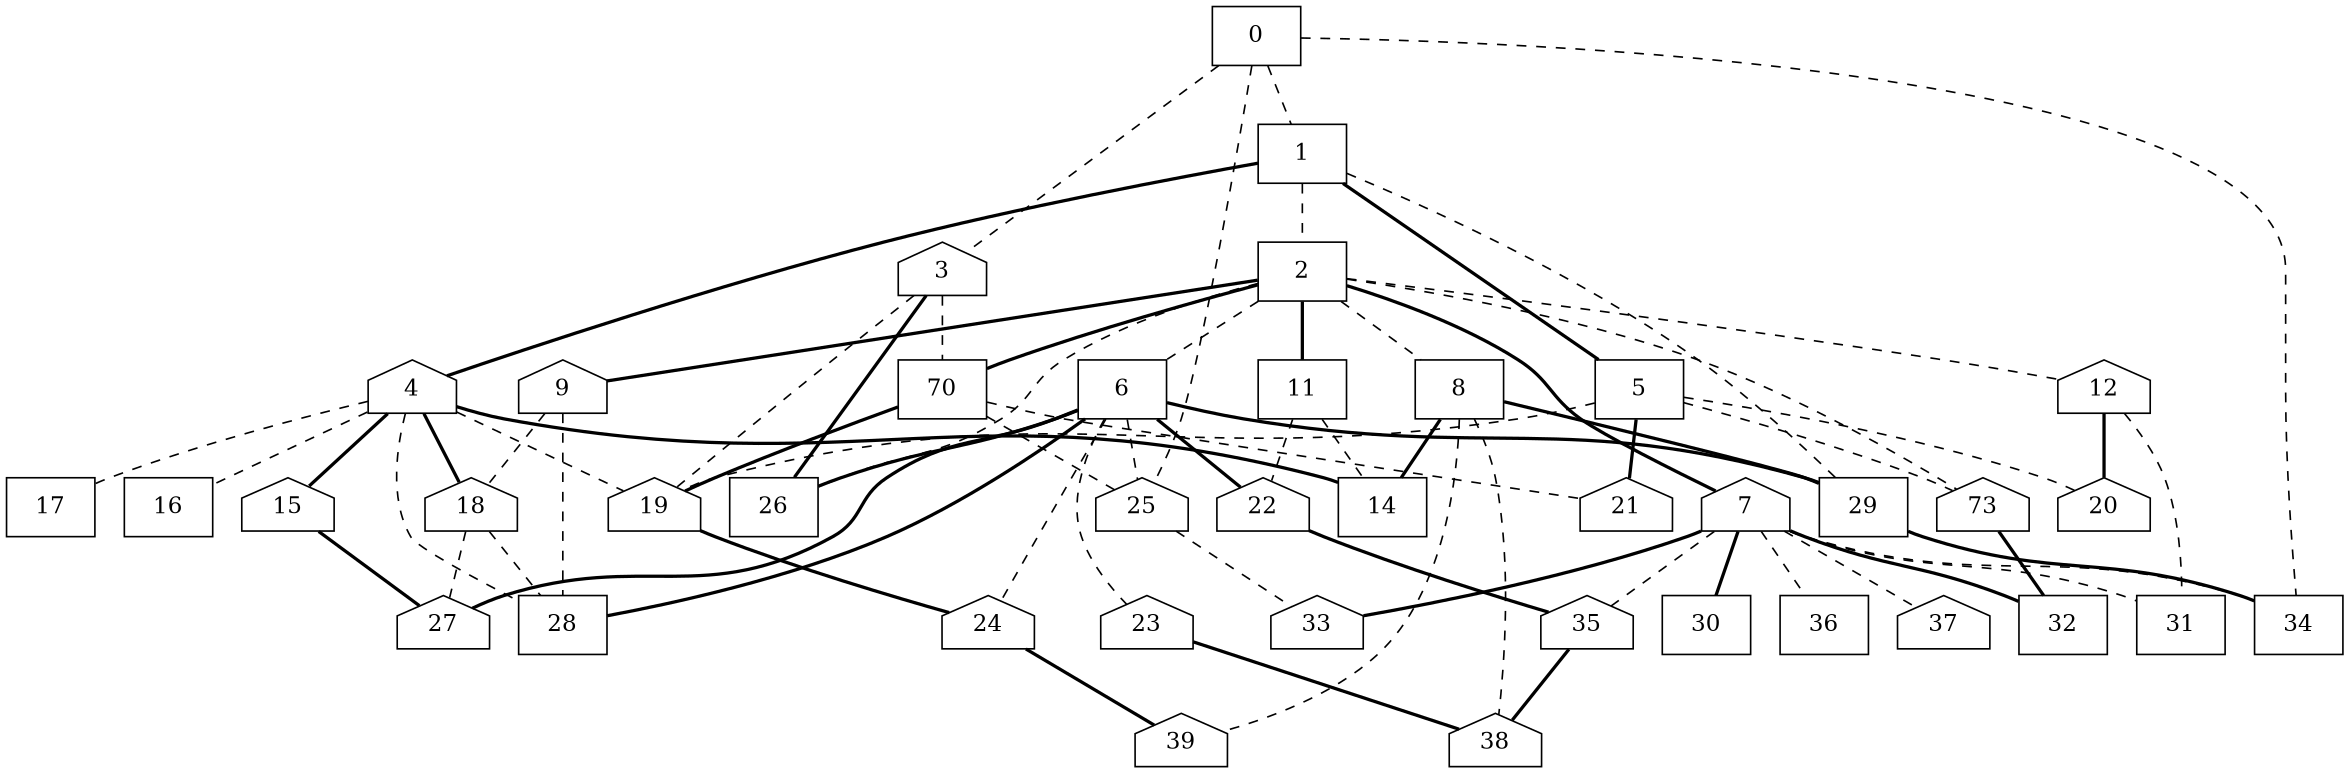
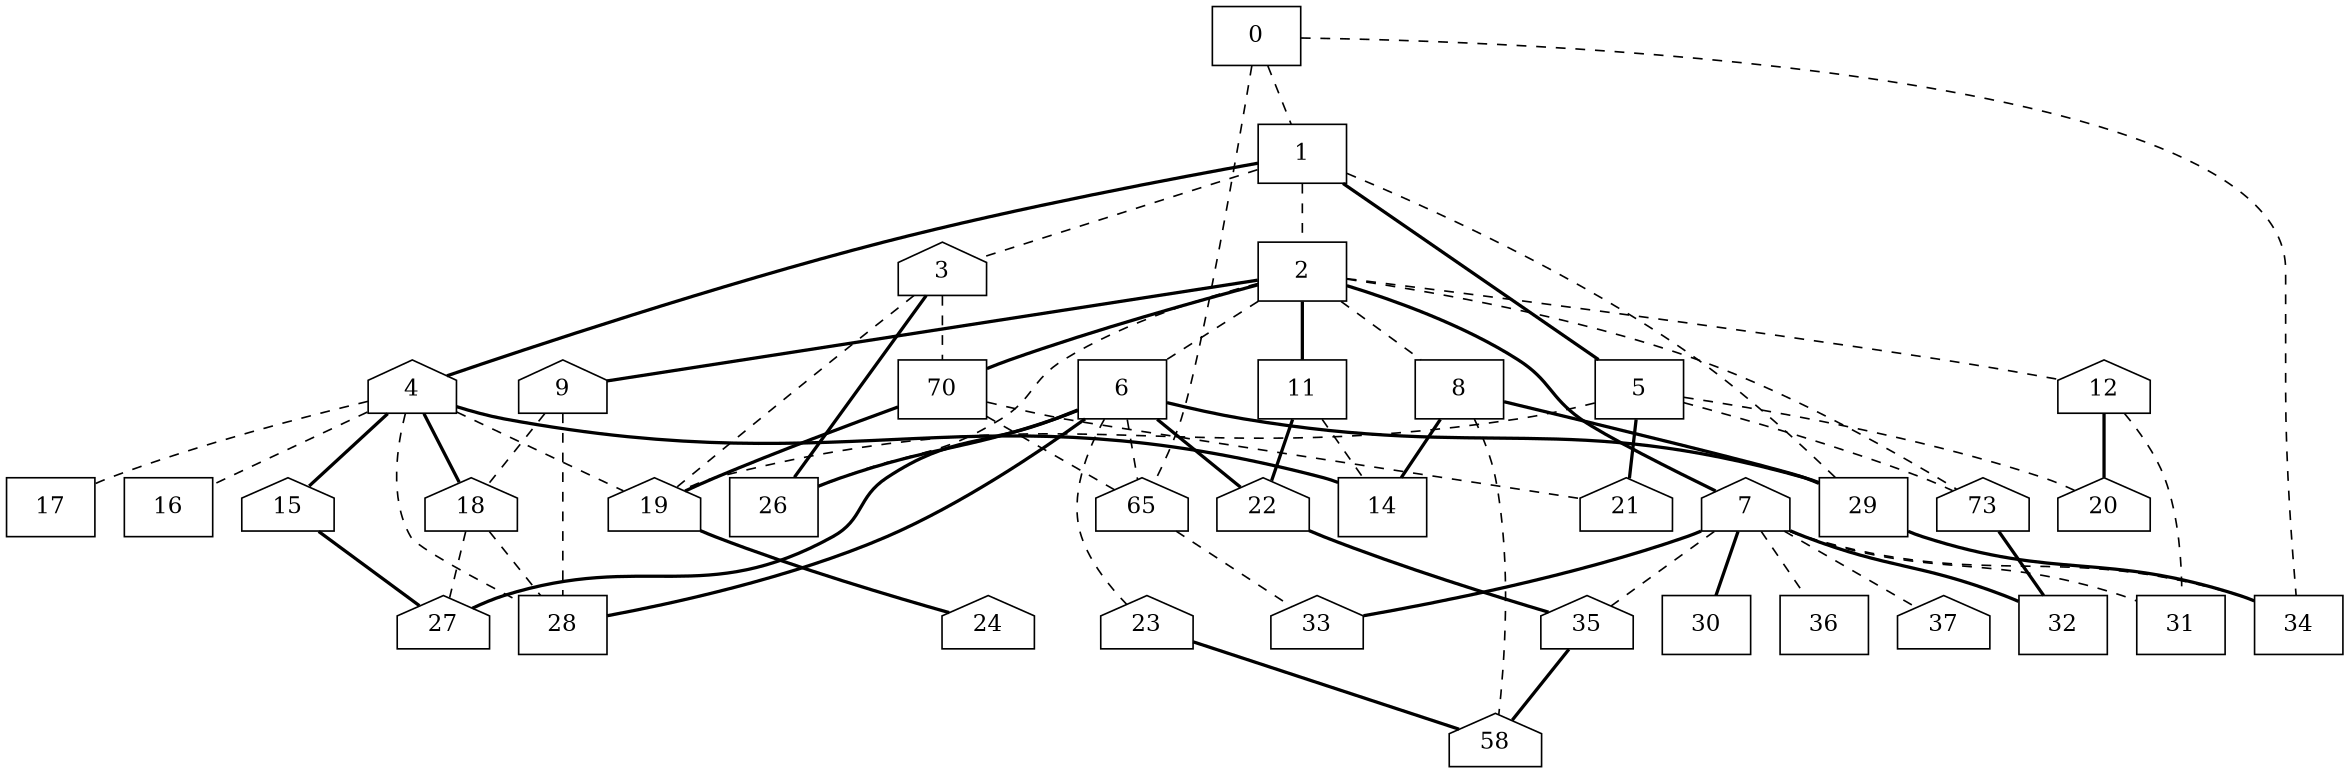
edge "0" -- "3": now "1" -- "3"
edge "11" -- "22": style dashed -> bold
node "25": label "25" -> "65"
edge "6" -- "24": removed
node "39": removed
node "38": label "38" -> "58"
